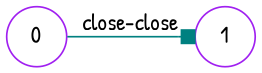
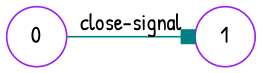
edge "0" -> "1": label "close-close" -> "close-signal"
